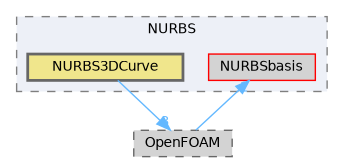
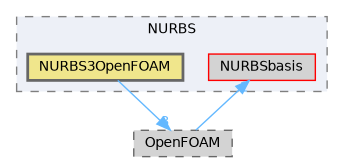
node "NURBS3DCurve": label "NURBS3DCurve" -> "NURBS3OpenFOAM"
